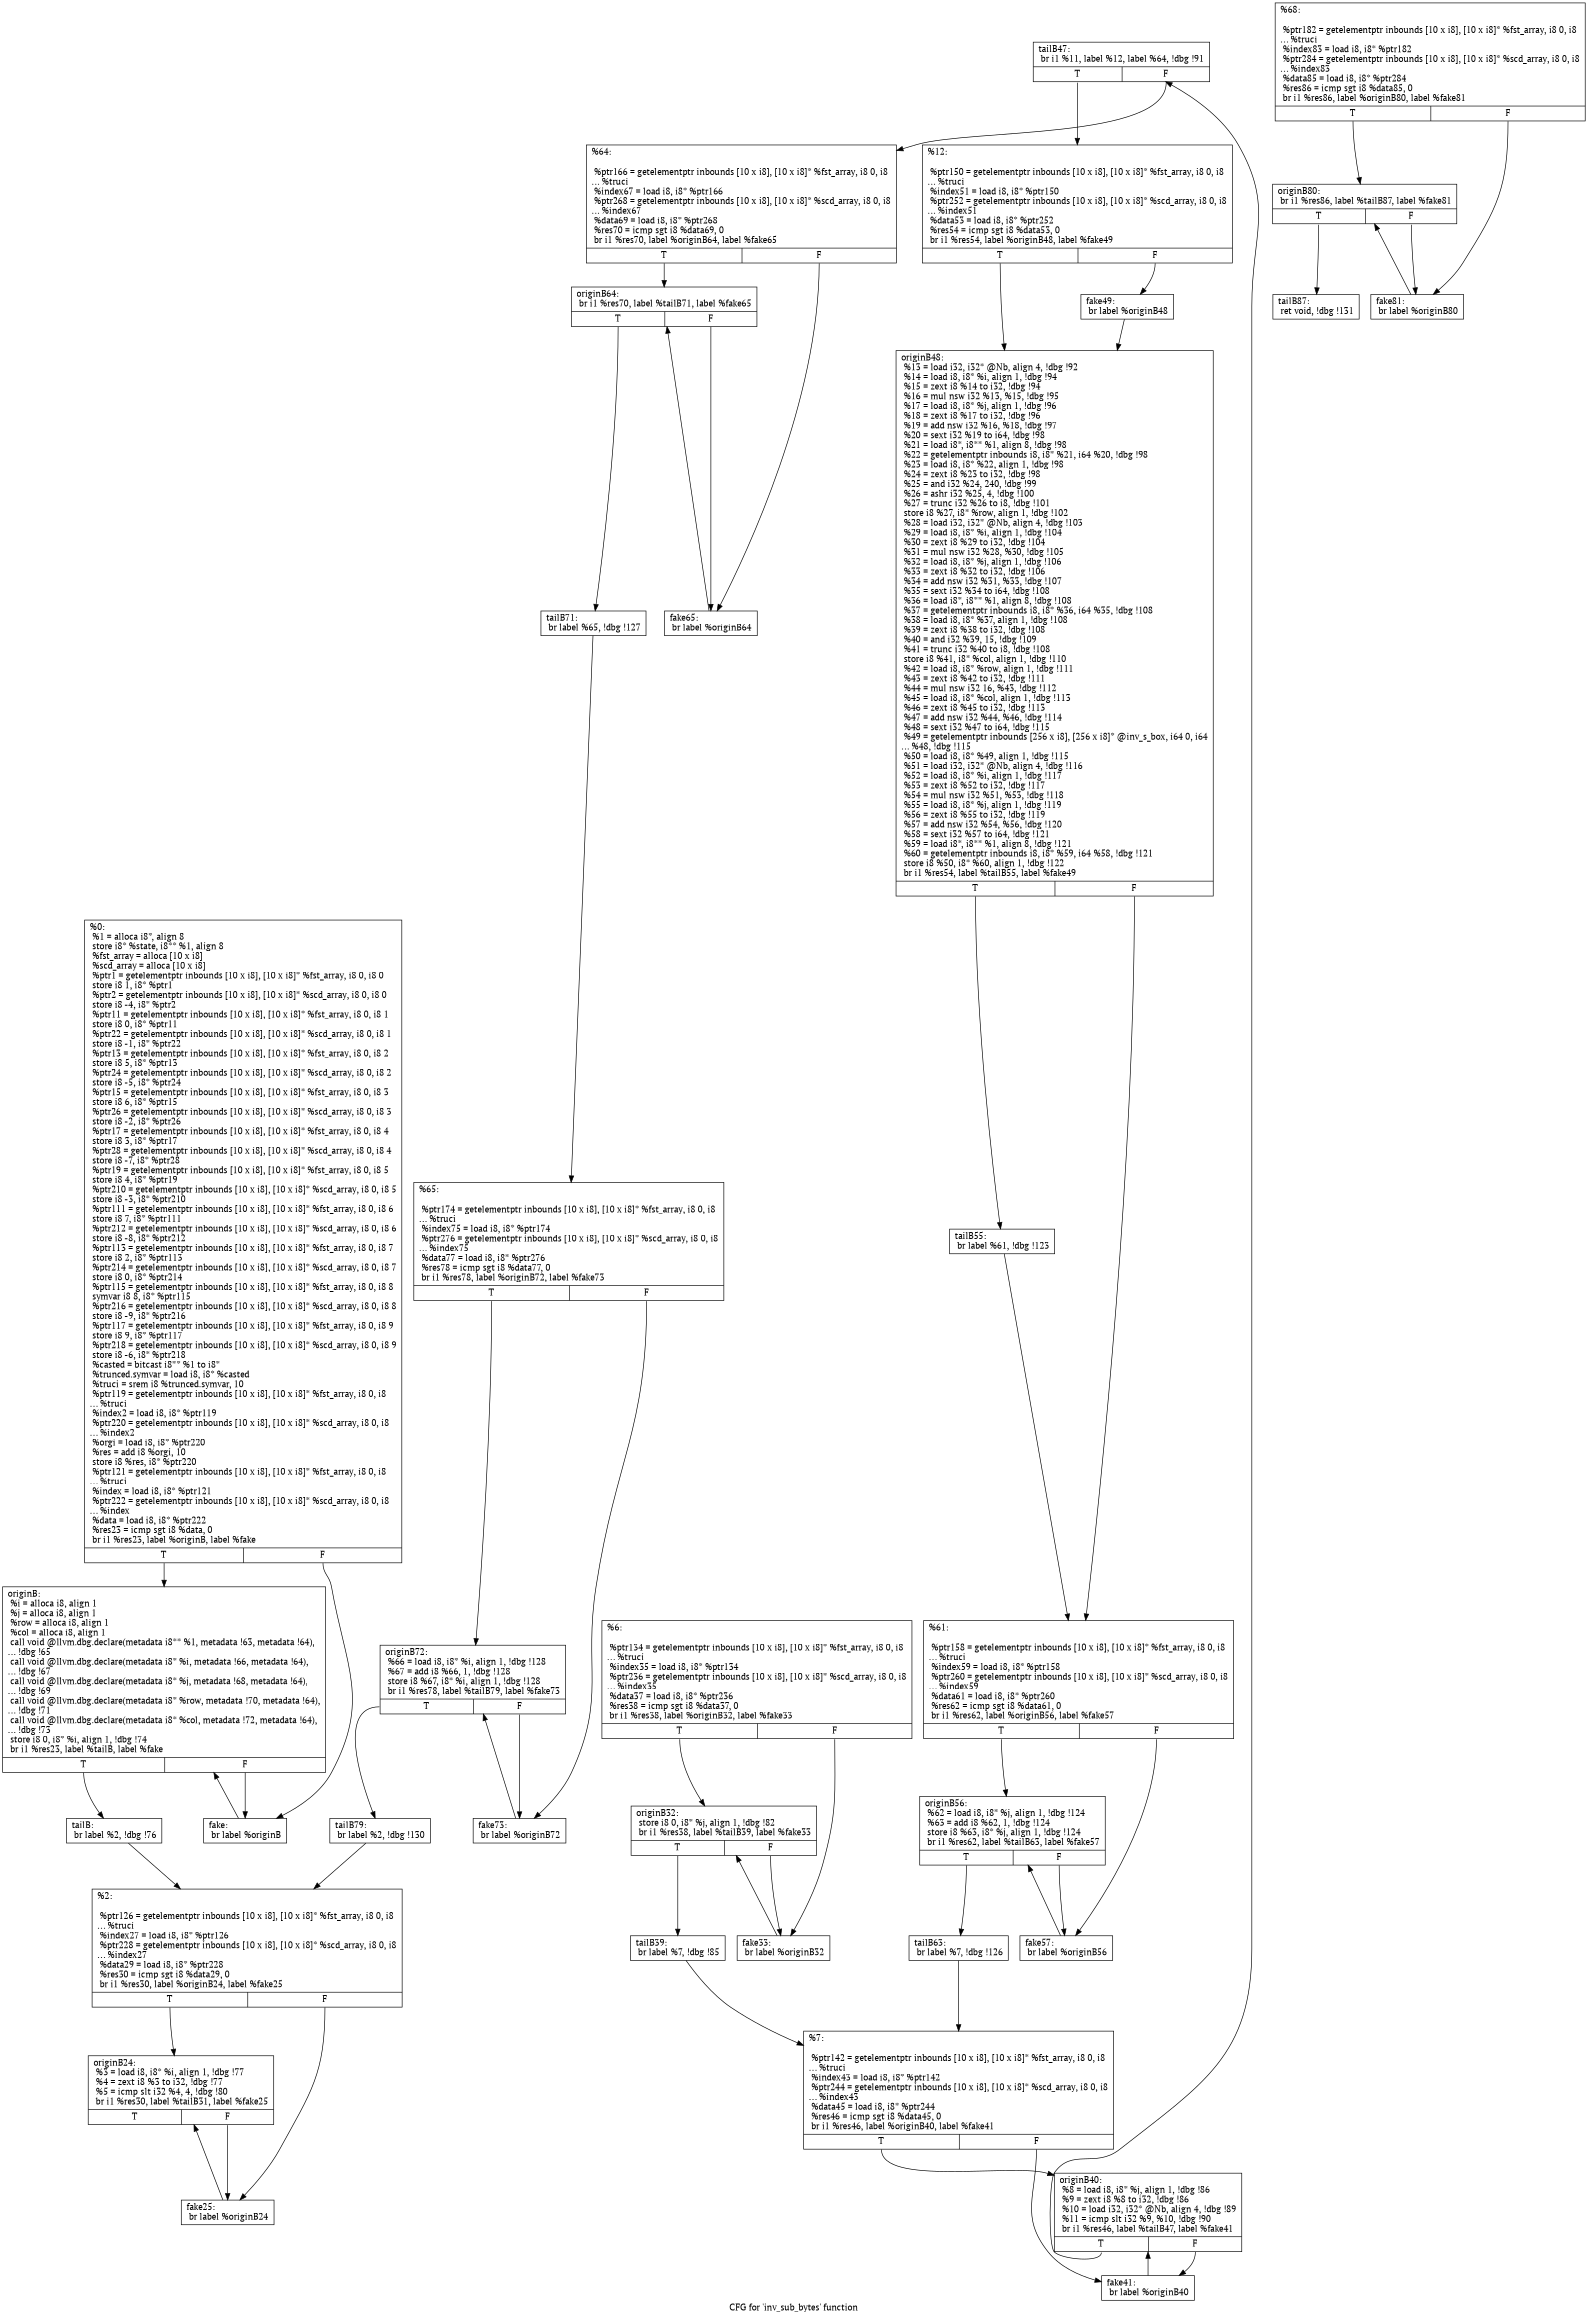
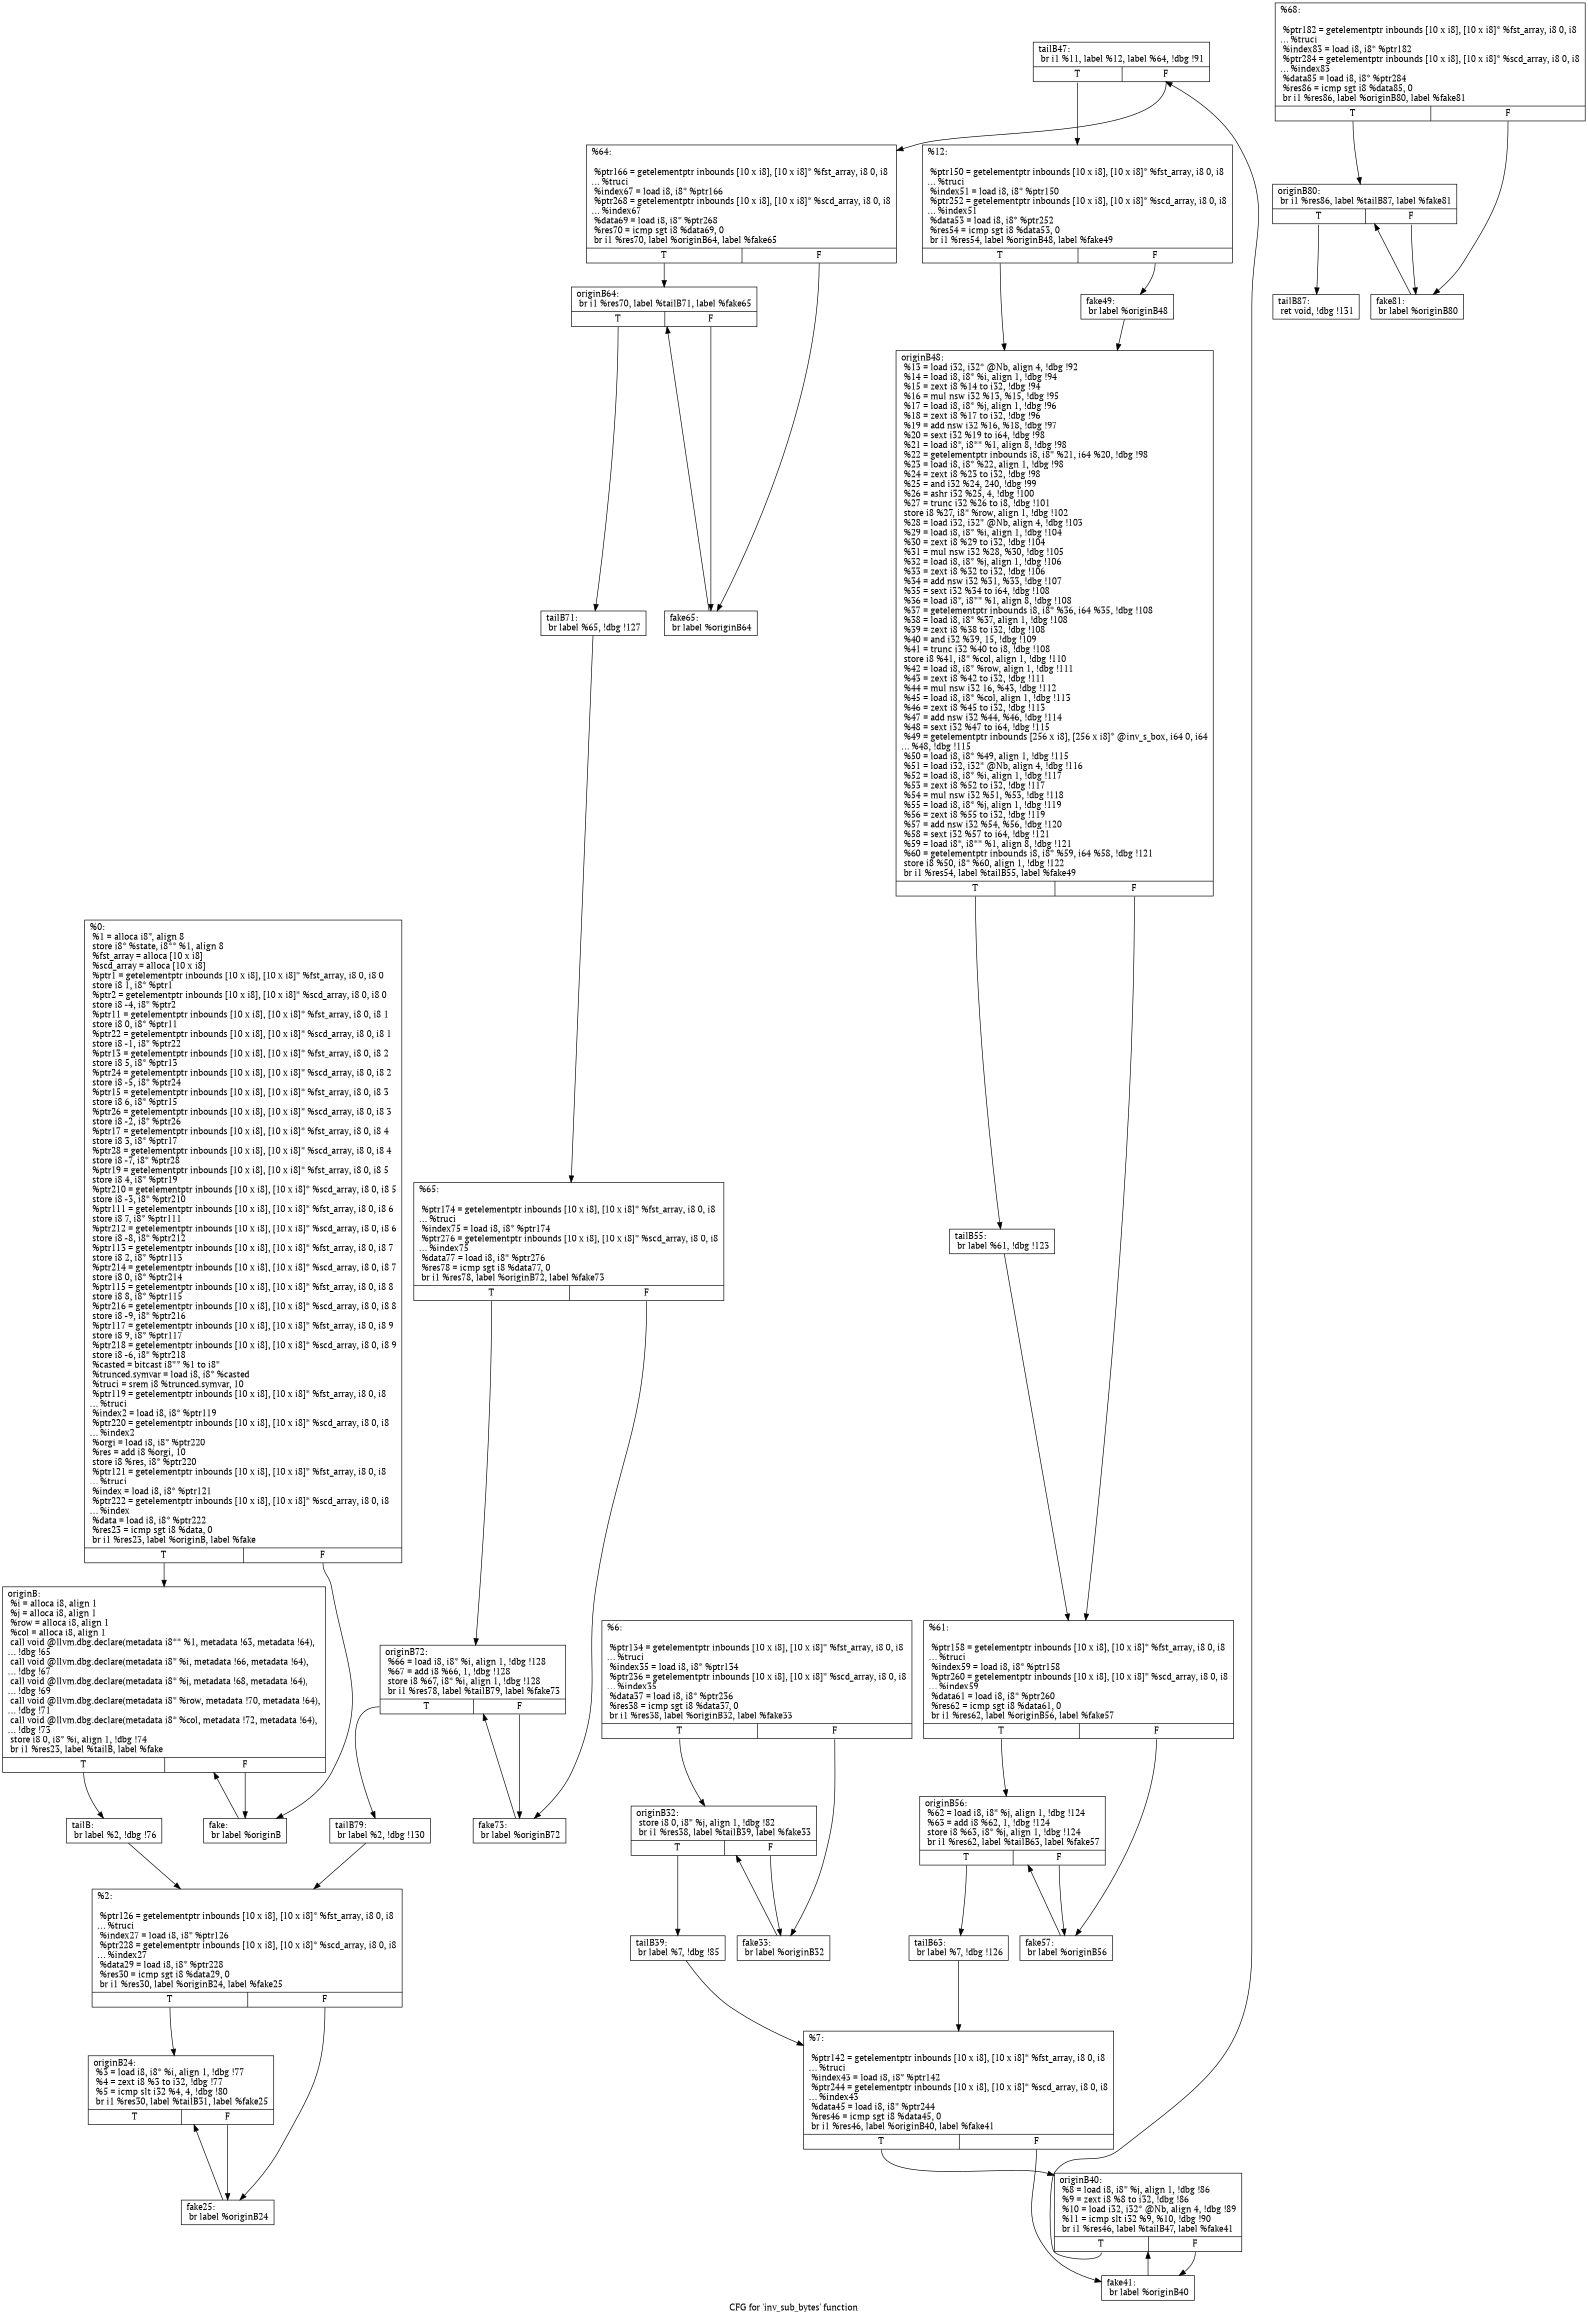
node "%0:": text "symvar i8 8, i8* %ptr115" -> "store i8 8, i8* %ptr115"
